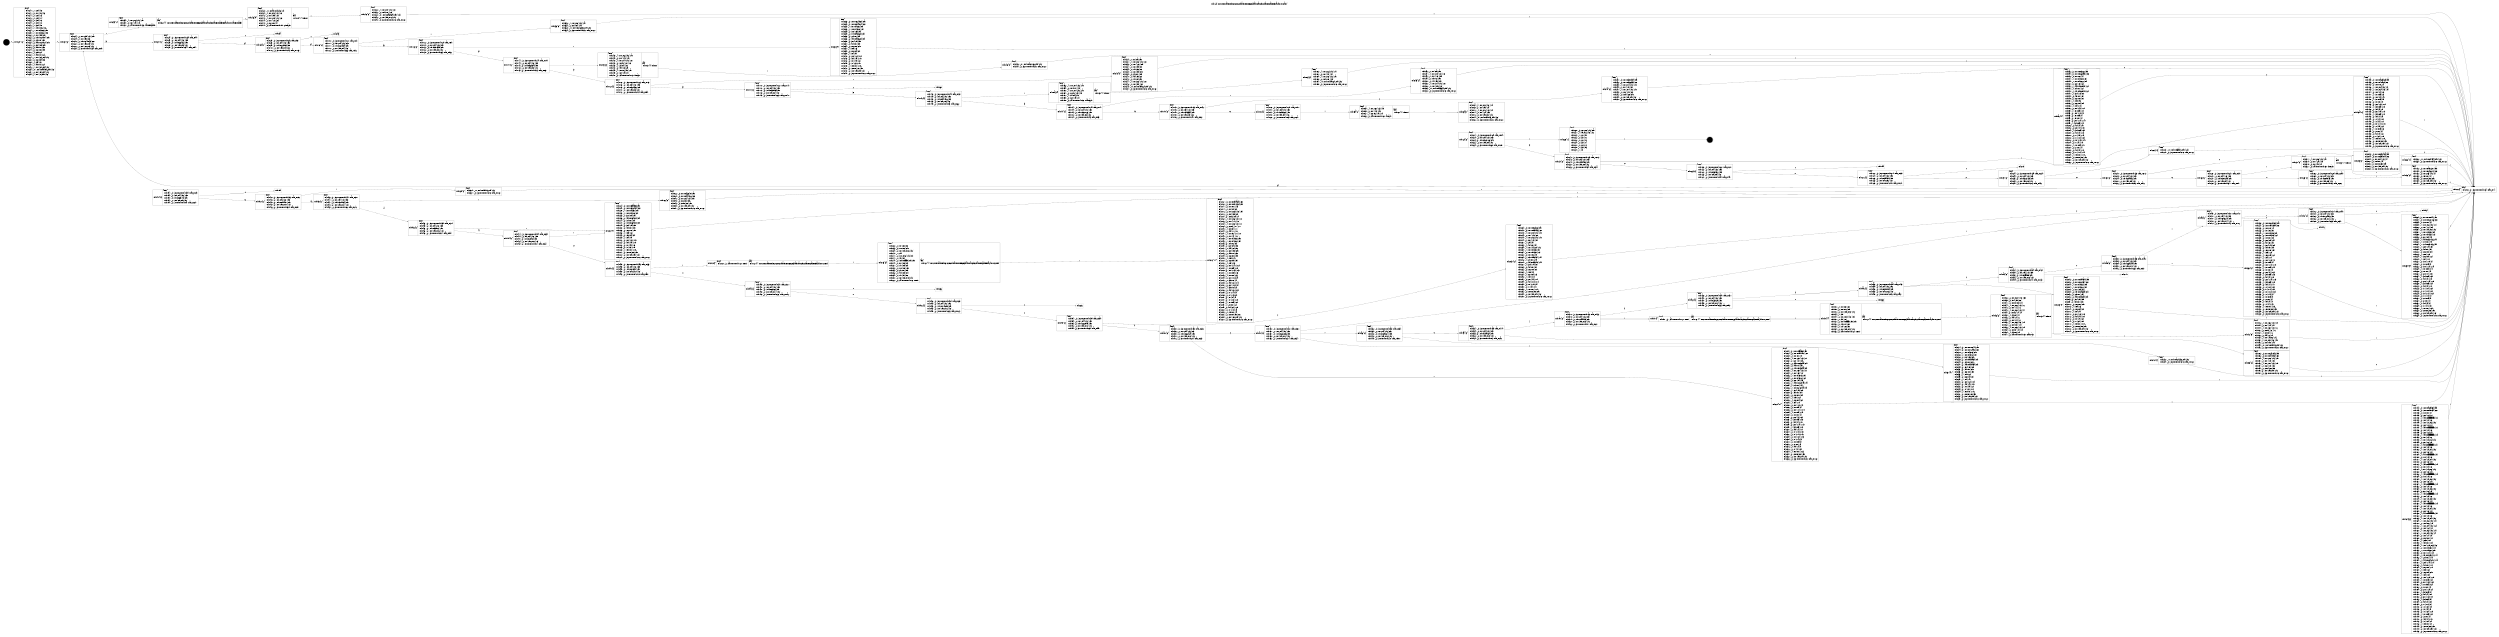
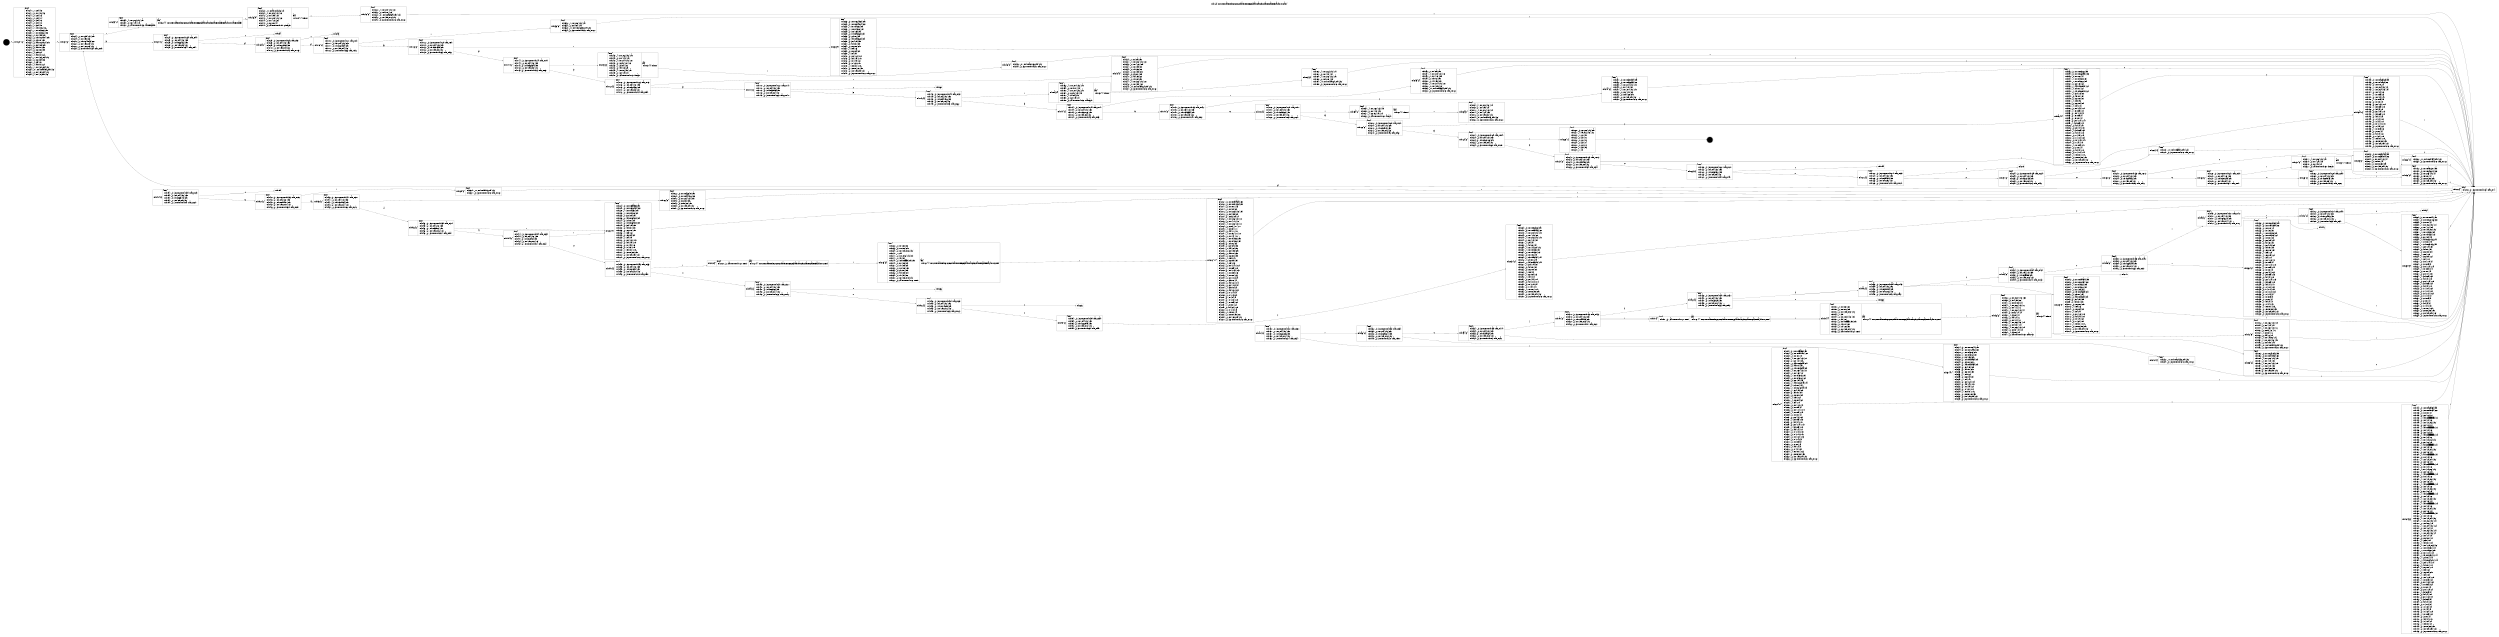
node "0x401808 [28]": added
edge "0x401a1c [28]" -> "0x4027cc [5]": now "0x402167 [174]" -> "0x4027cc [5]"
node "0x401a00 [28]": removed
